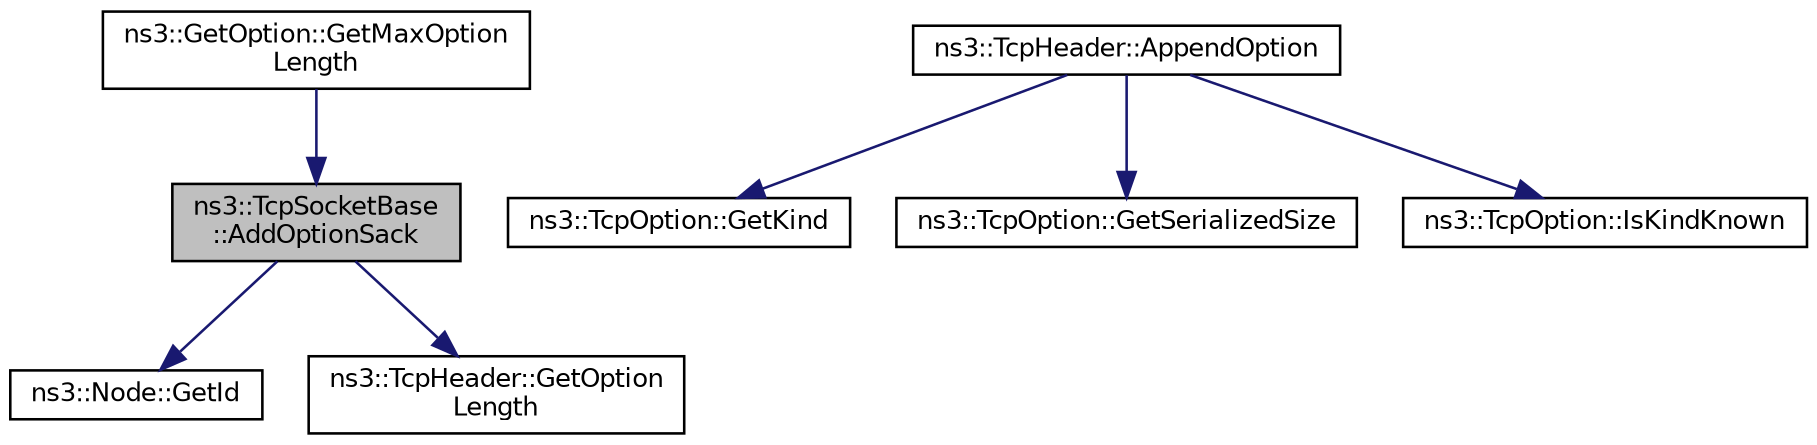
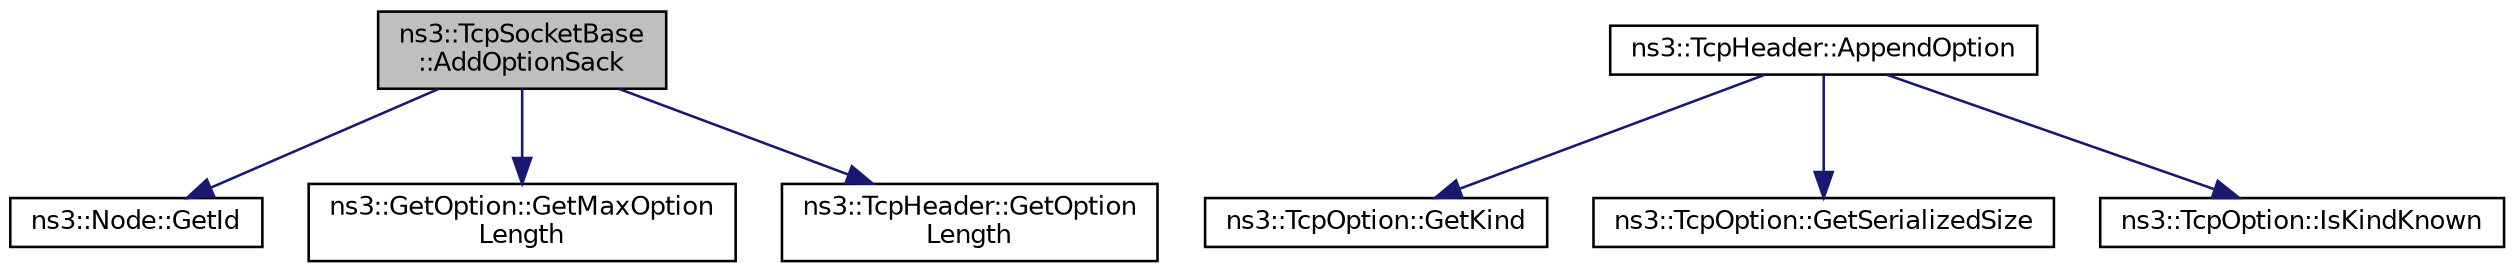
edge "ns3::GetOption::GetMaxOption Length" -> "ns3::TcpSocketBase ::AddOptionSack": reversed
